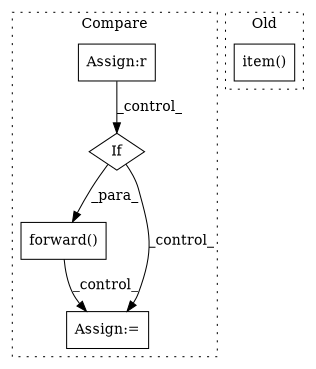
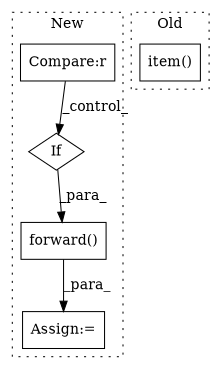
cluster "Compare": label "Compare" -> "New"
node "Assign:r": label "Assign:r" -> "Compare:r"
edge "If" -> "Assign:=": removed, label "_control_"
edge "forward()" -> "Assign:=": label "_control_" -> "_para_"
